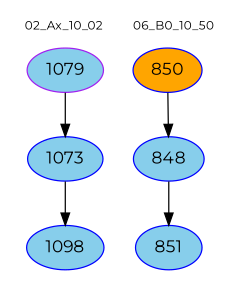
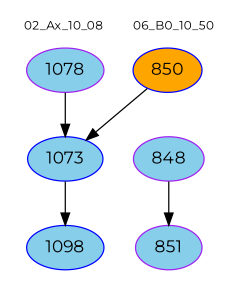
cluster "02_Ax_10_02": label "02_Ax_10_02" -> "02_Ax_10_08"
node "1079": label "1079" -> "1078"
edge "850" -> "848": now "850" -> "1073"
node "848": color blue -> purple
node "851": color blue -> purple
